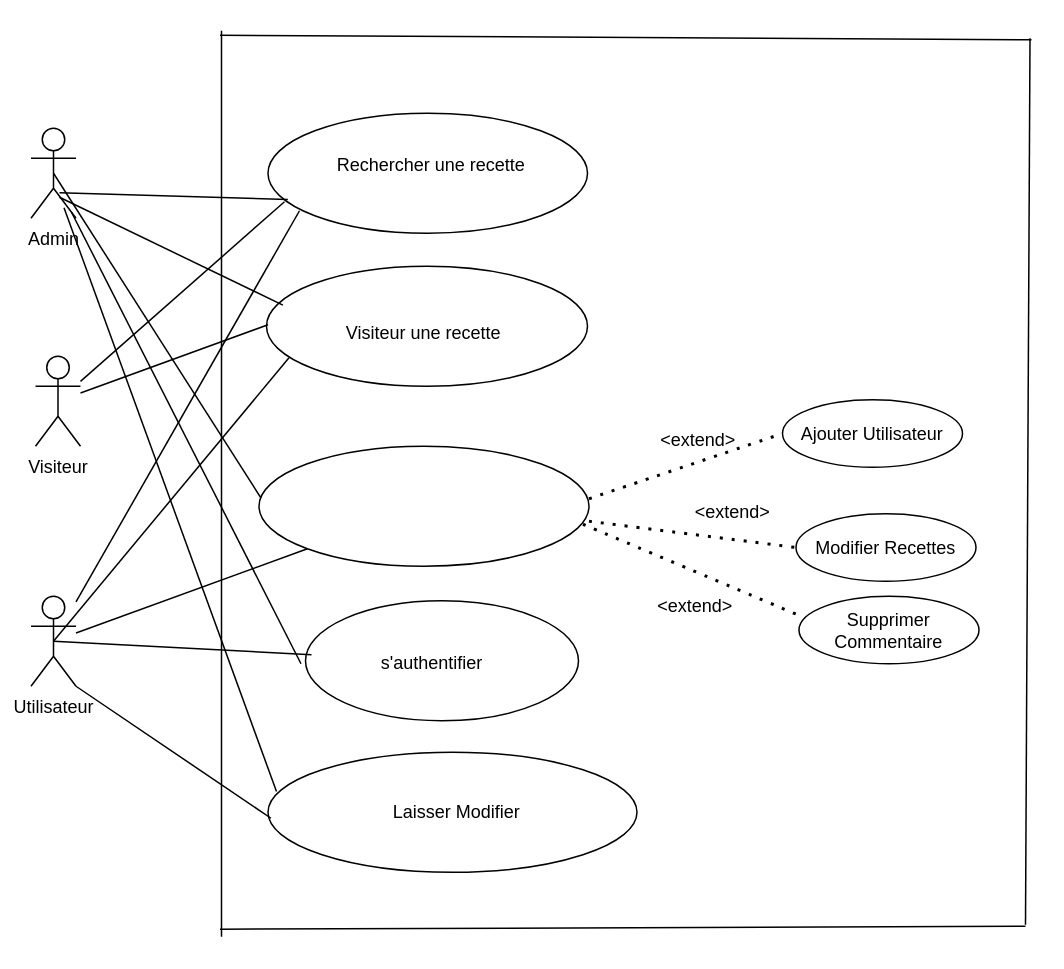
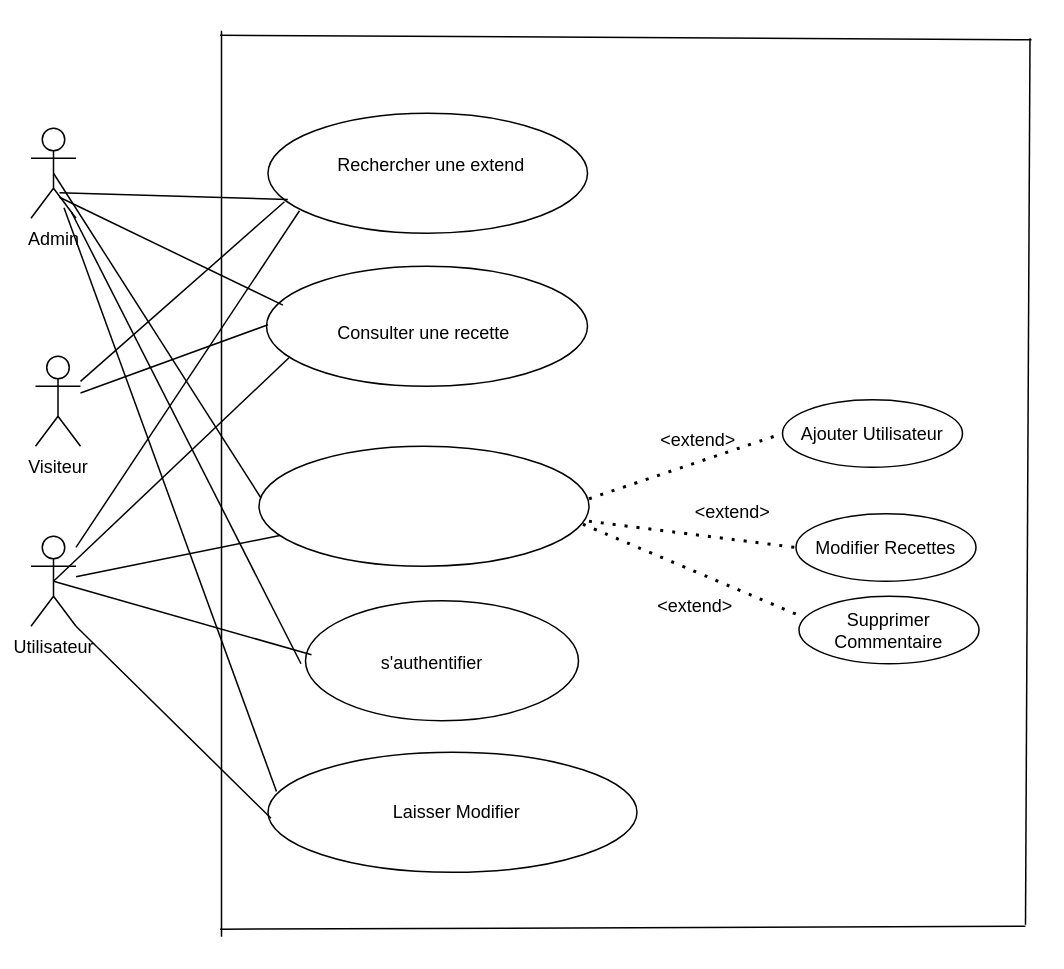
node "Rechercher une recette": label "Rechercher une recette" -> "Rechercher une extend"
node "Visiteur une recette": label "Visiteur une recette" -> "Consulter une recette"
node "Utilisateur": moved (53, 641) -> (53, 581)
